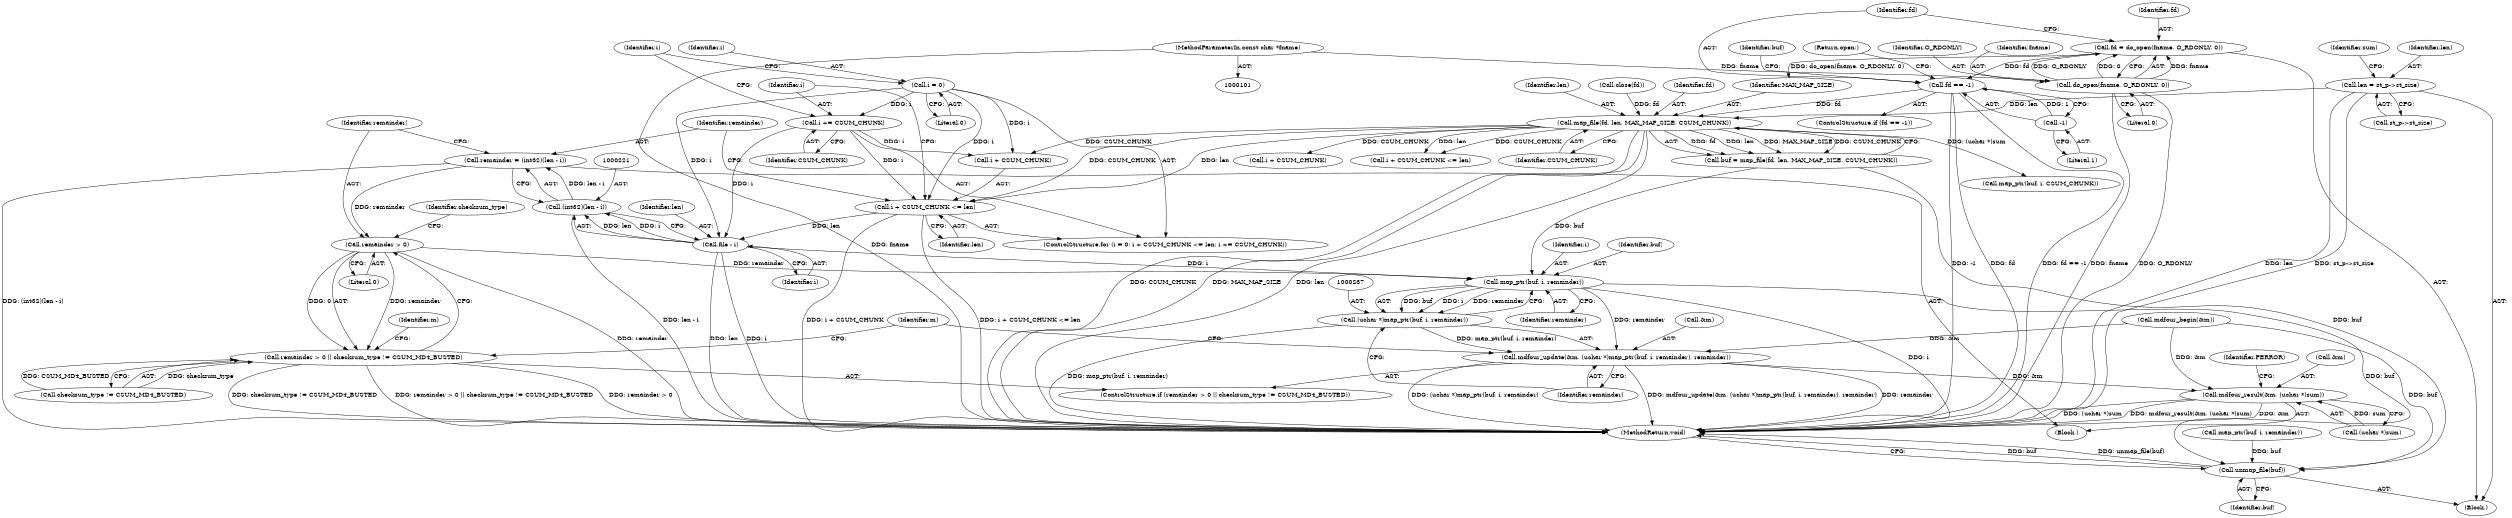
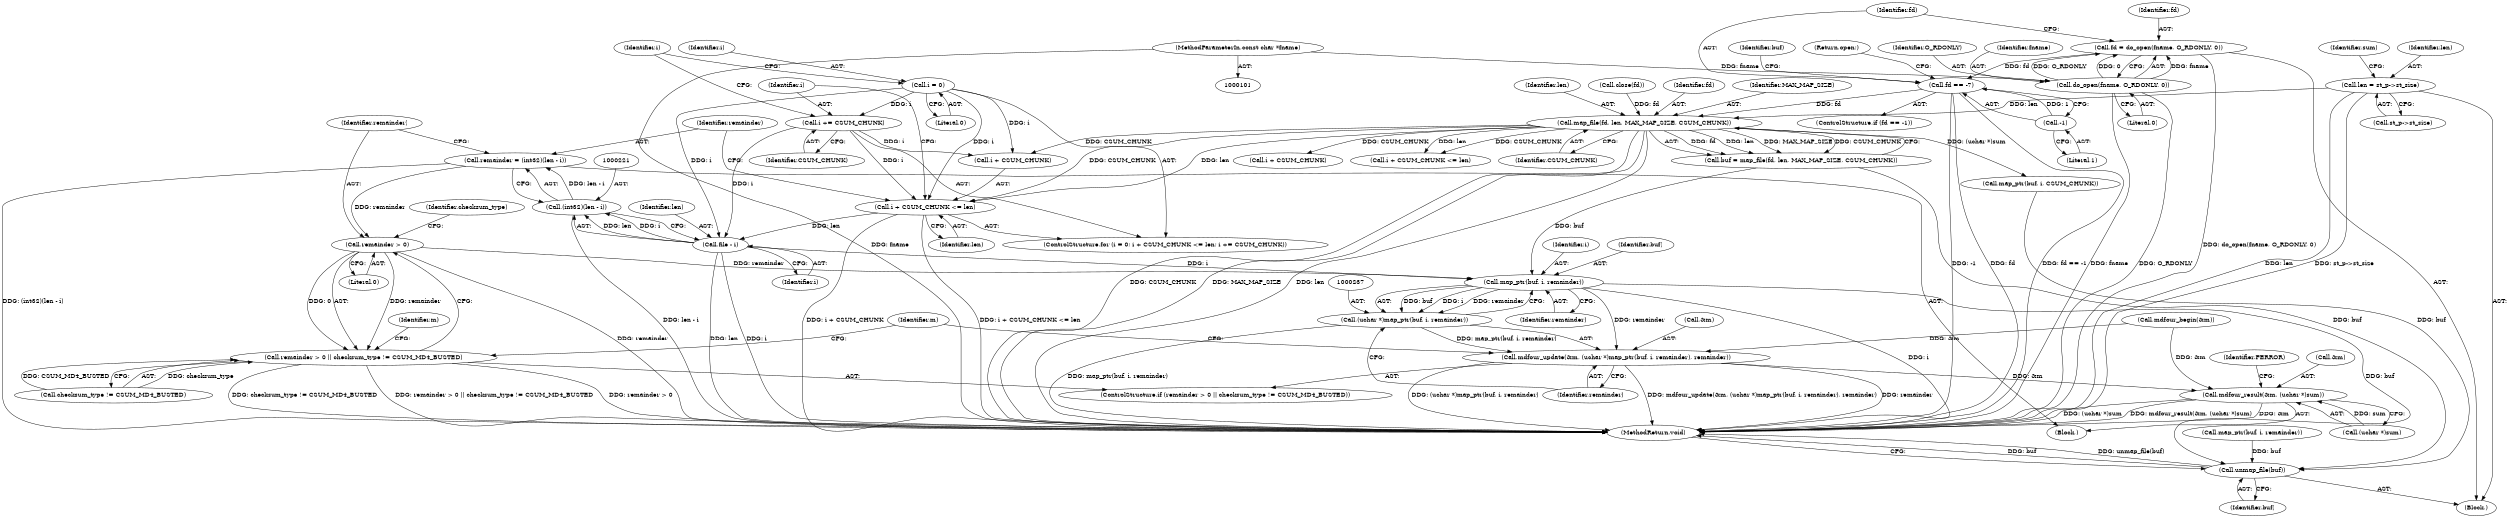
edge "(Call,fd = do_open(fname, O_RDONLY, 0))" -> "(Identifier,MAX_MAP_SIZE)": now "(Call,fd = do_open(fname, O_RDONLY, 0))" -> "(MethodReturn,void)"
node "(Call,fd == -1)": label "(Call,fd == -1)" -> "(Call,fd == -7)"
edge "(Call,mdfour_begin(&m))" -> "(Call,unmap_file(buf))": now "(Call,map_ptr(buf, i, CSUM_CHUNK))" -> "(Call,unmap_file(buf))"
